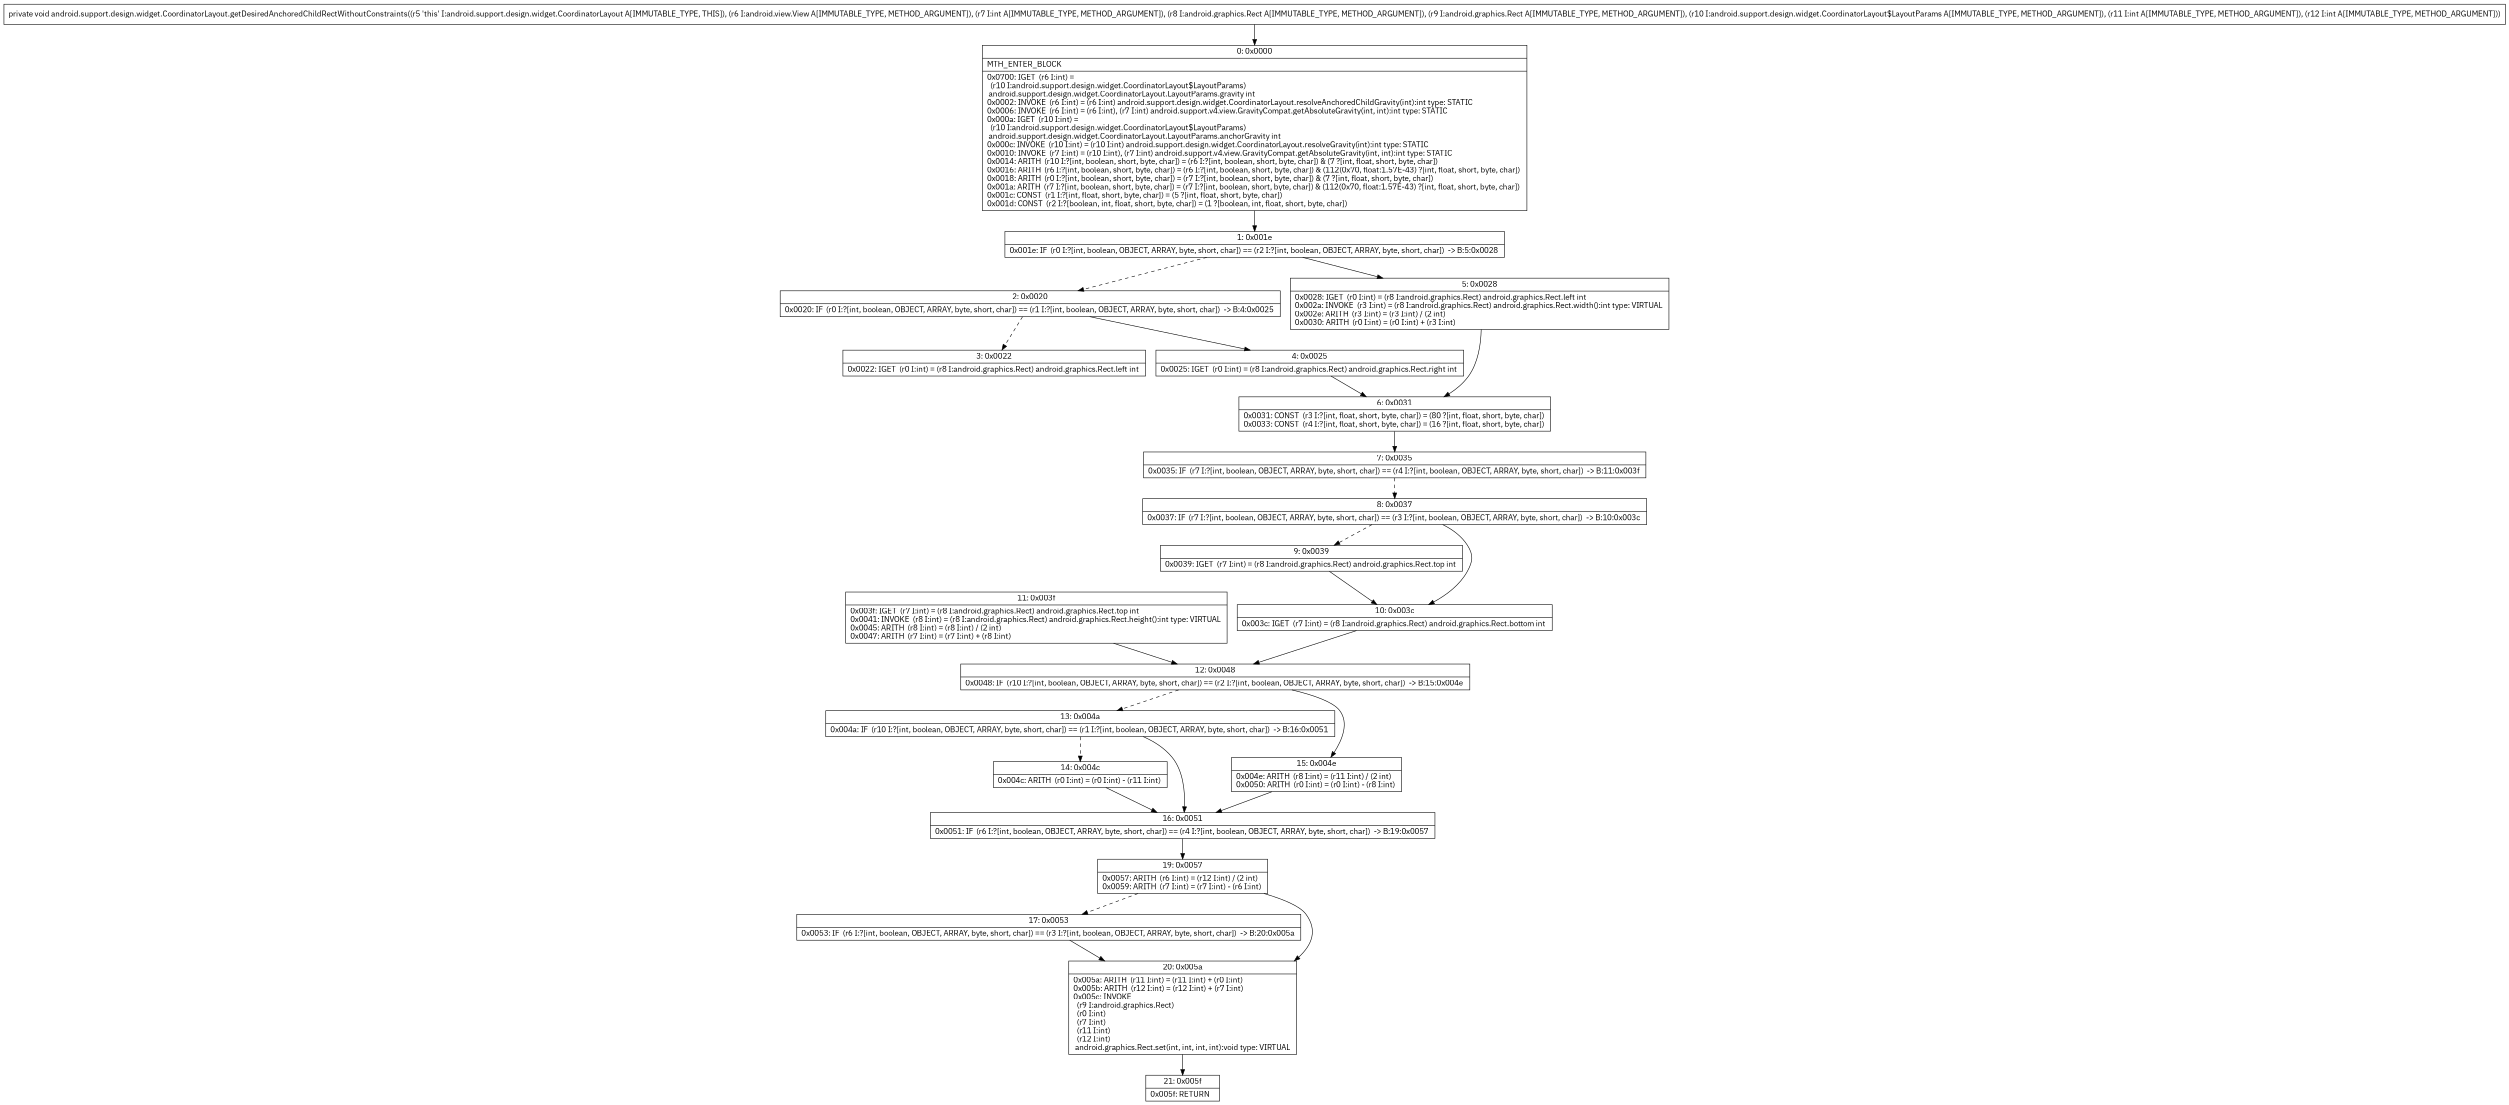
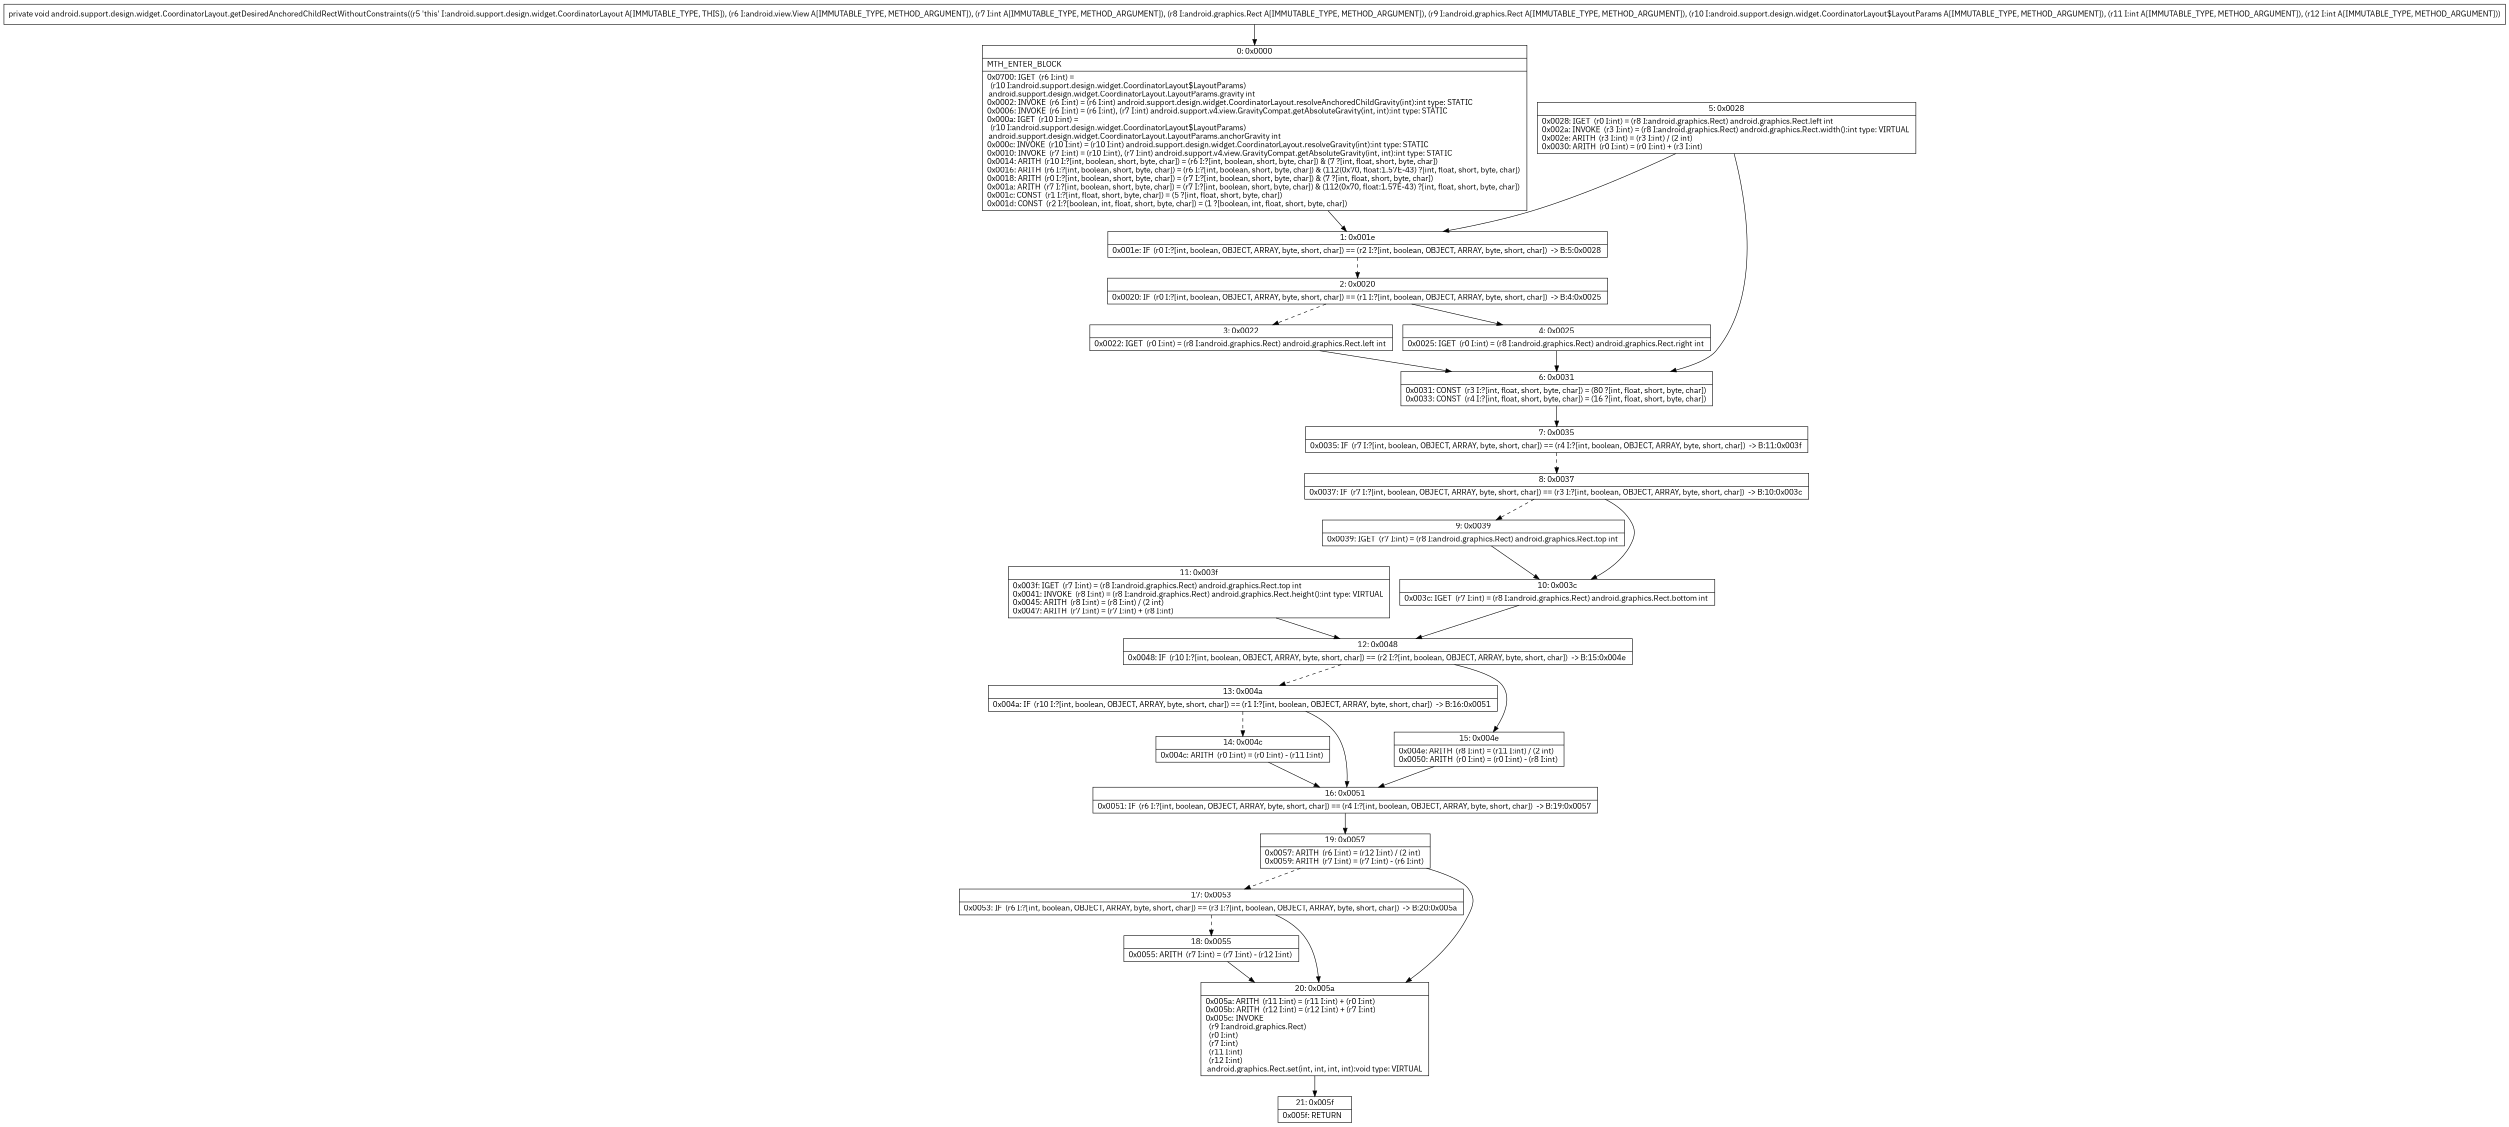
edge "1: 0x001e" -> "5: 0x0028": reversed
edge "3: 0x0022" -> "6: 0x0031": added
node "18: 0x0055": added
